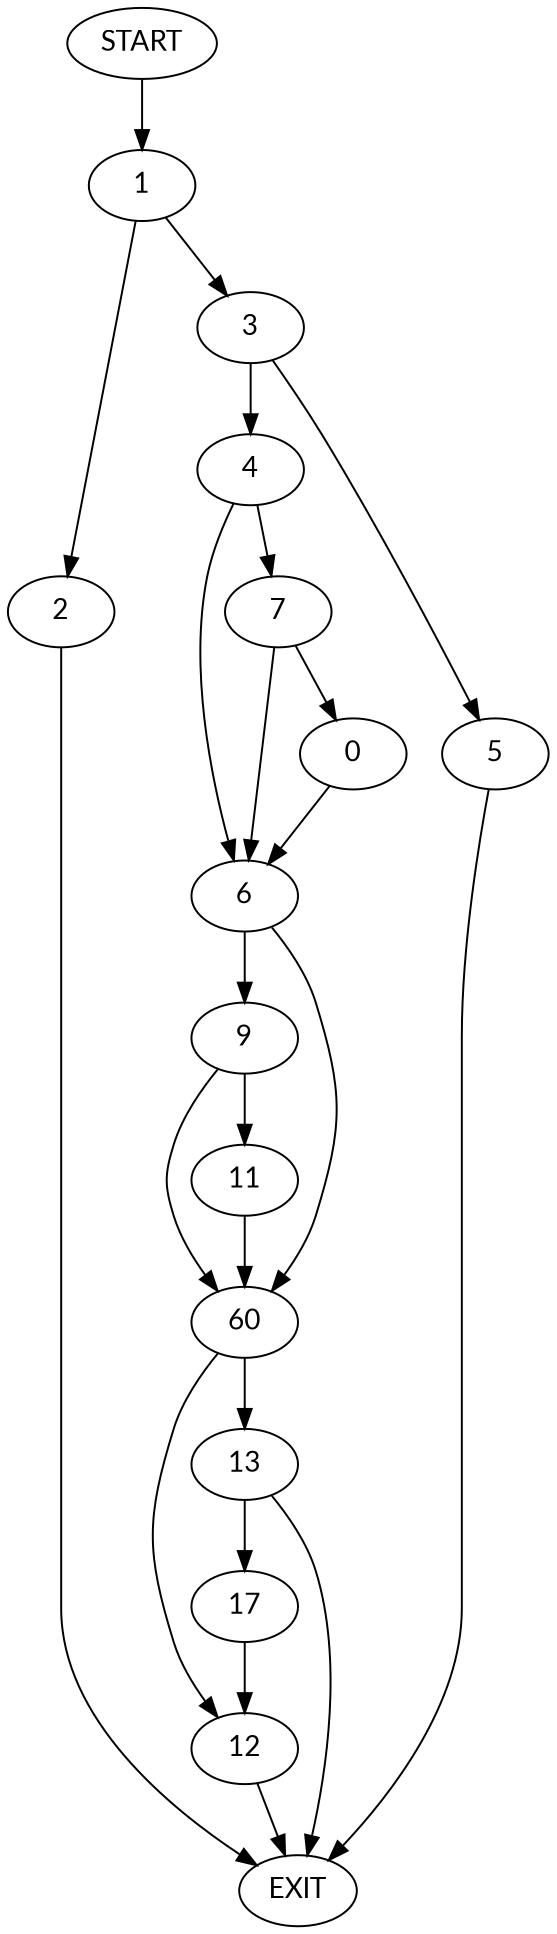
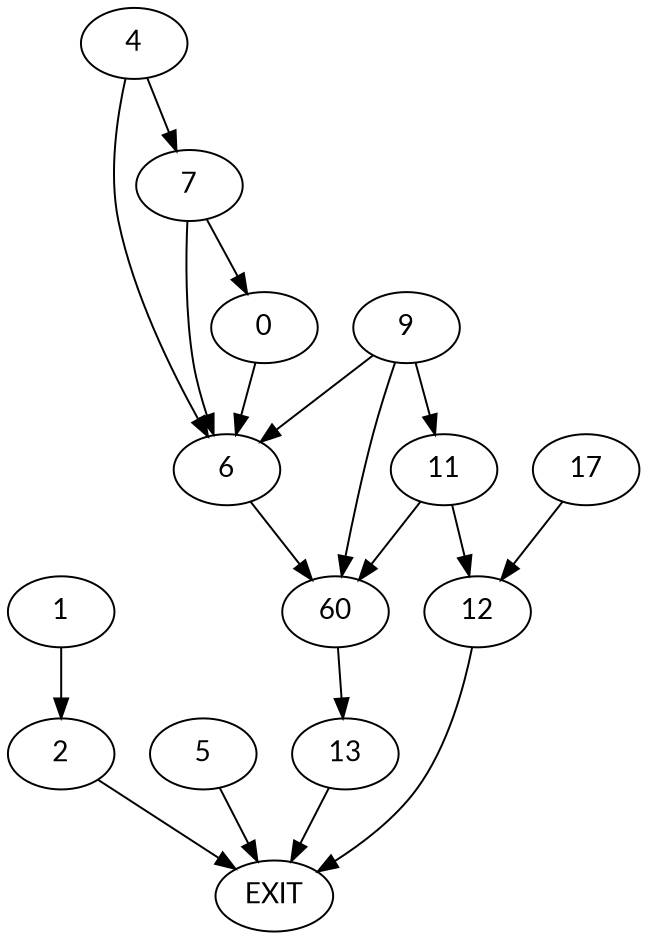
node "START": removed
node "3": removed
edge "6" -> "9": reversed
edge "60" -> "12": now "11" -> "12"
edge "13" -> "17": removed
